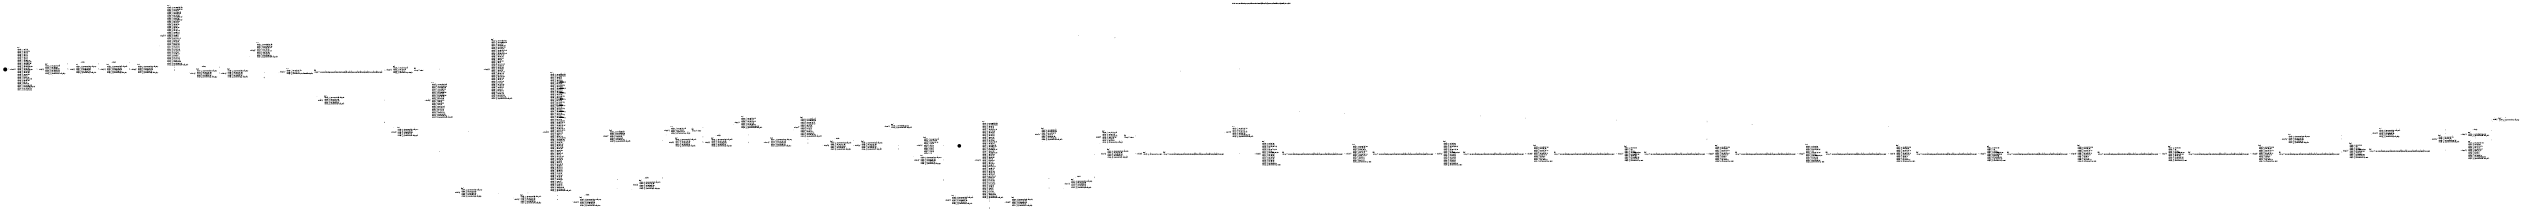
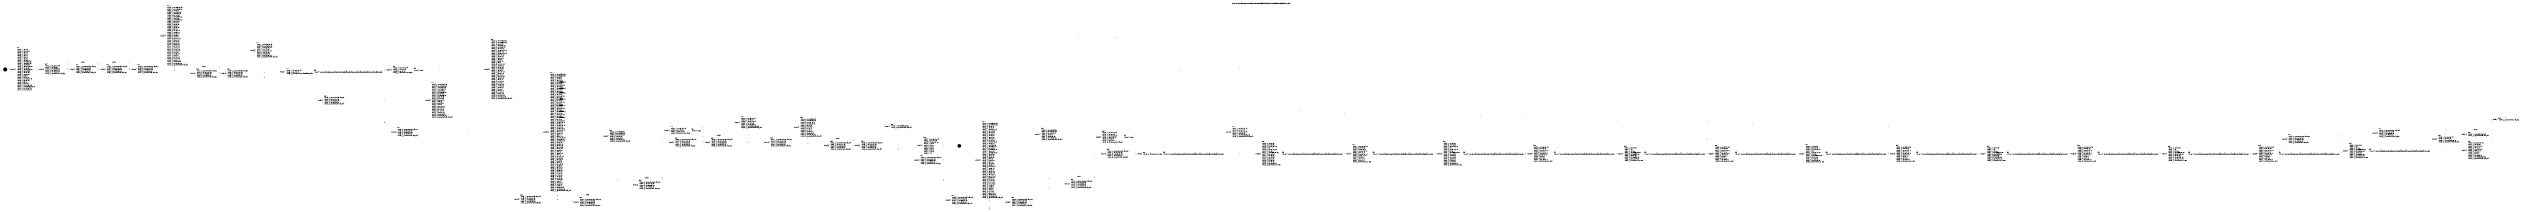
node "0x401fdb [25]": removed
